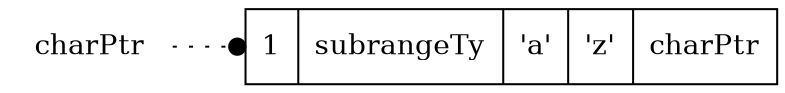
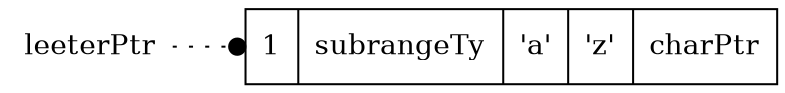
node "charPtr": label "charPtr" -> "leeterPtr"
